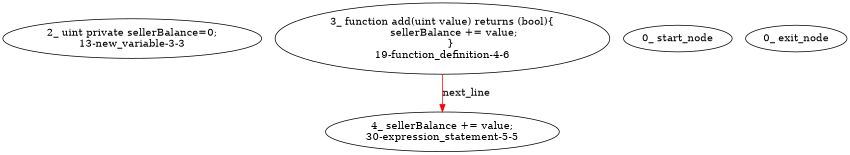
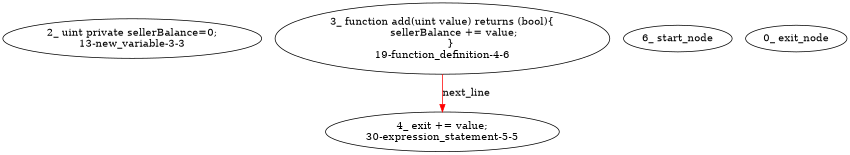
node "0_ start_node": label "0_ start_node" -> "6_ start_node"
node "4_ sellerBalance += value; 30-expression_statement-5-5": label "4_ sellerBalance += value; 30-expression_statement-5-5" -> "4_ exit += value; 30-expression_statement-5-5"
